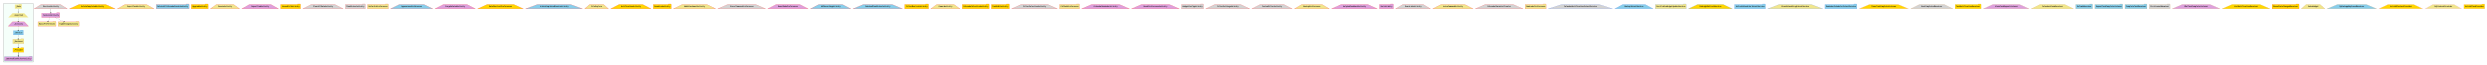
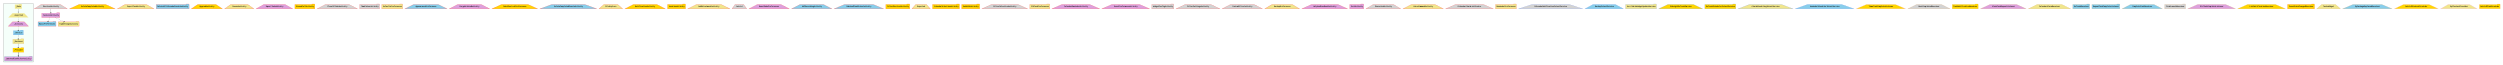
node "UpgradeActivity": shape folder -> trapezium
node "MiscellaneousPreferences": label "MiscellaneousPreferences" -> "Astrid"
node "CameraActivity": label "CameraActivity" -> "Exported"
node "RefreshSchedulerIntentService": fillcolor skyblue -> gold
node "ReminderSchedulerIntentService": shape folder -> trapezium
node "CompleteTaskReceiver": shape folder -> trapezium
node "BasicPreferences": fillcolor khaki -> skyblue
